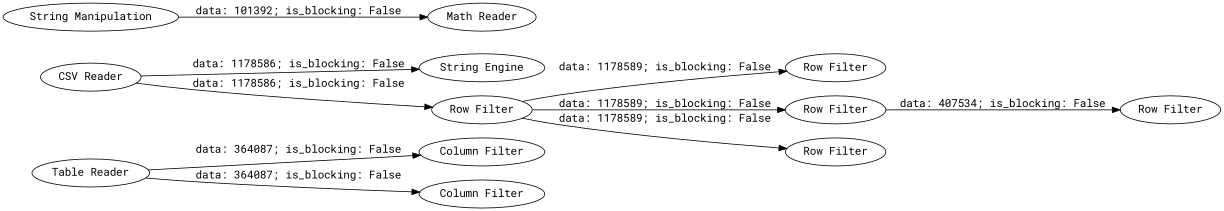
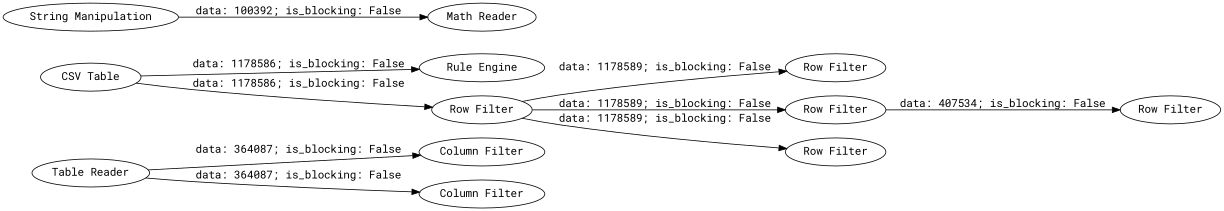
edge "String Manipulation" -> "Math Reader": label "data: 101392; is_blocking: False" -> "data: 100392; is_blocking: False"
node "String Engine": label "String Engine" -> "Rule Engine"
node "CSV Reader": label "CSV Reader" -> "CSV Table"
